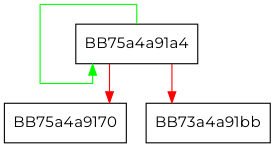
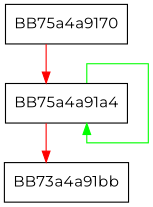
edge "BB75a4a91a4" -> "BB75a4a9170": reversed
